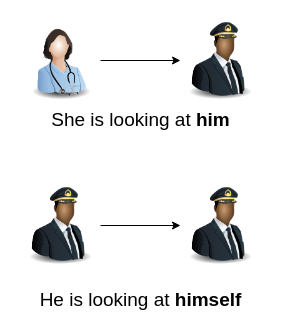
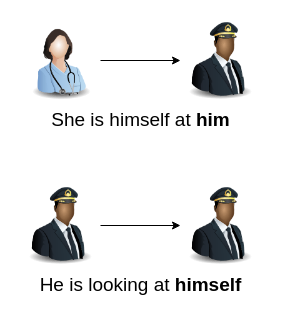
node "She is looking at him": label "She is looking at him" -> "She is himself at him"
node "He is looking at himself": moved (141, 301) -> (141, 286)
